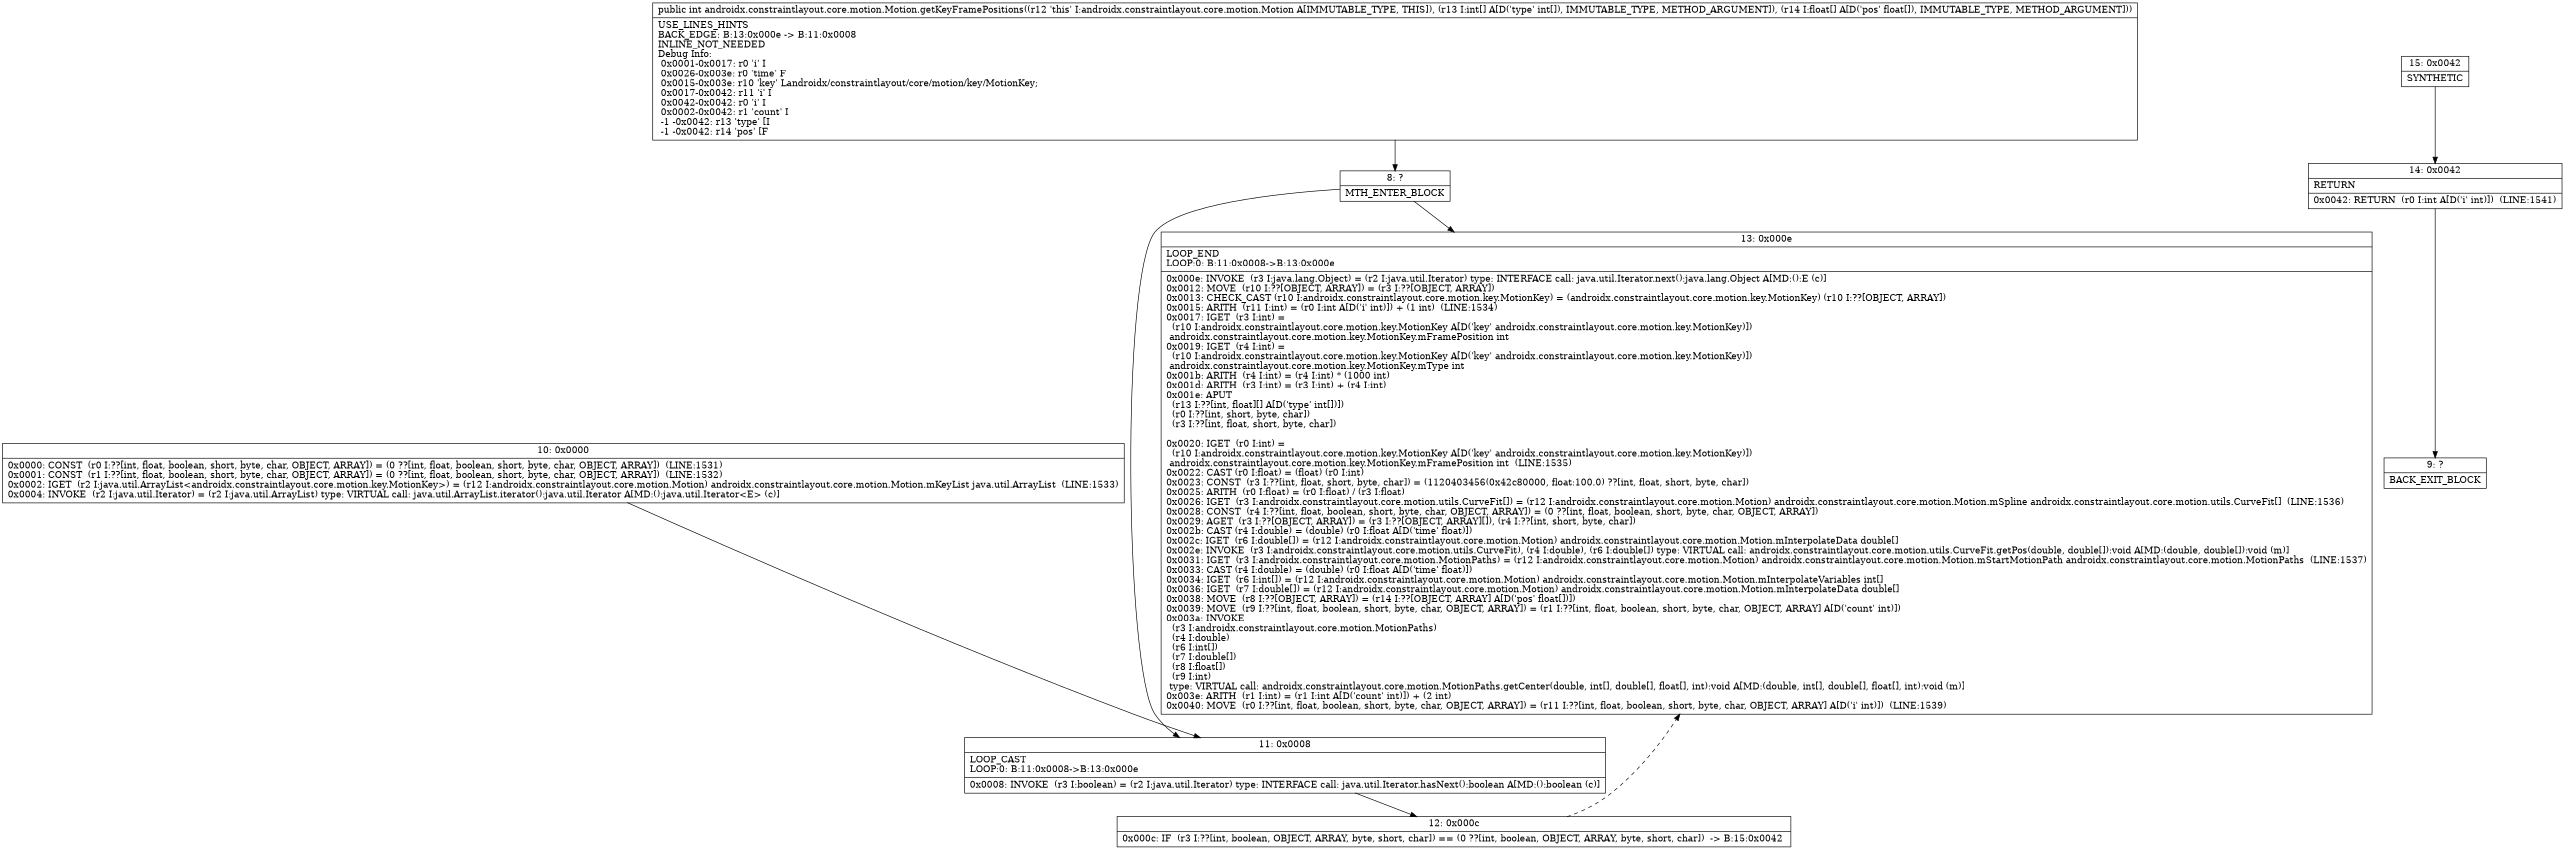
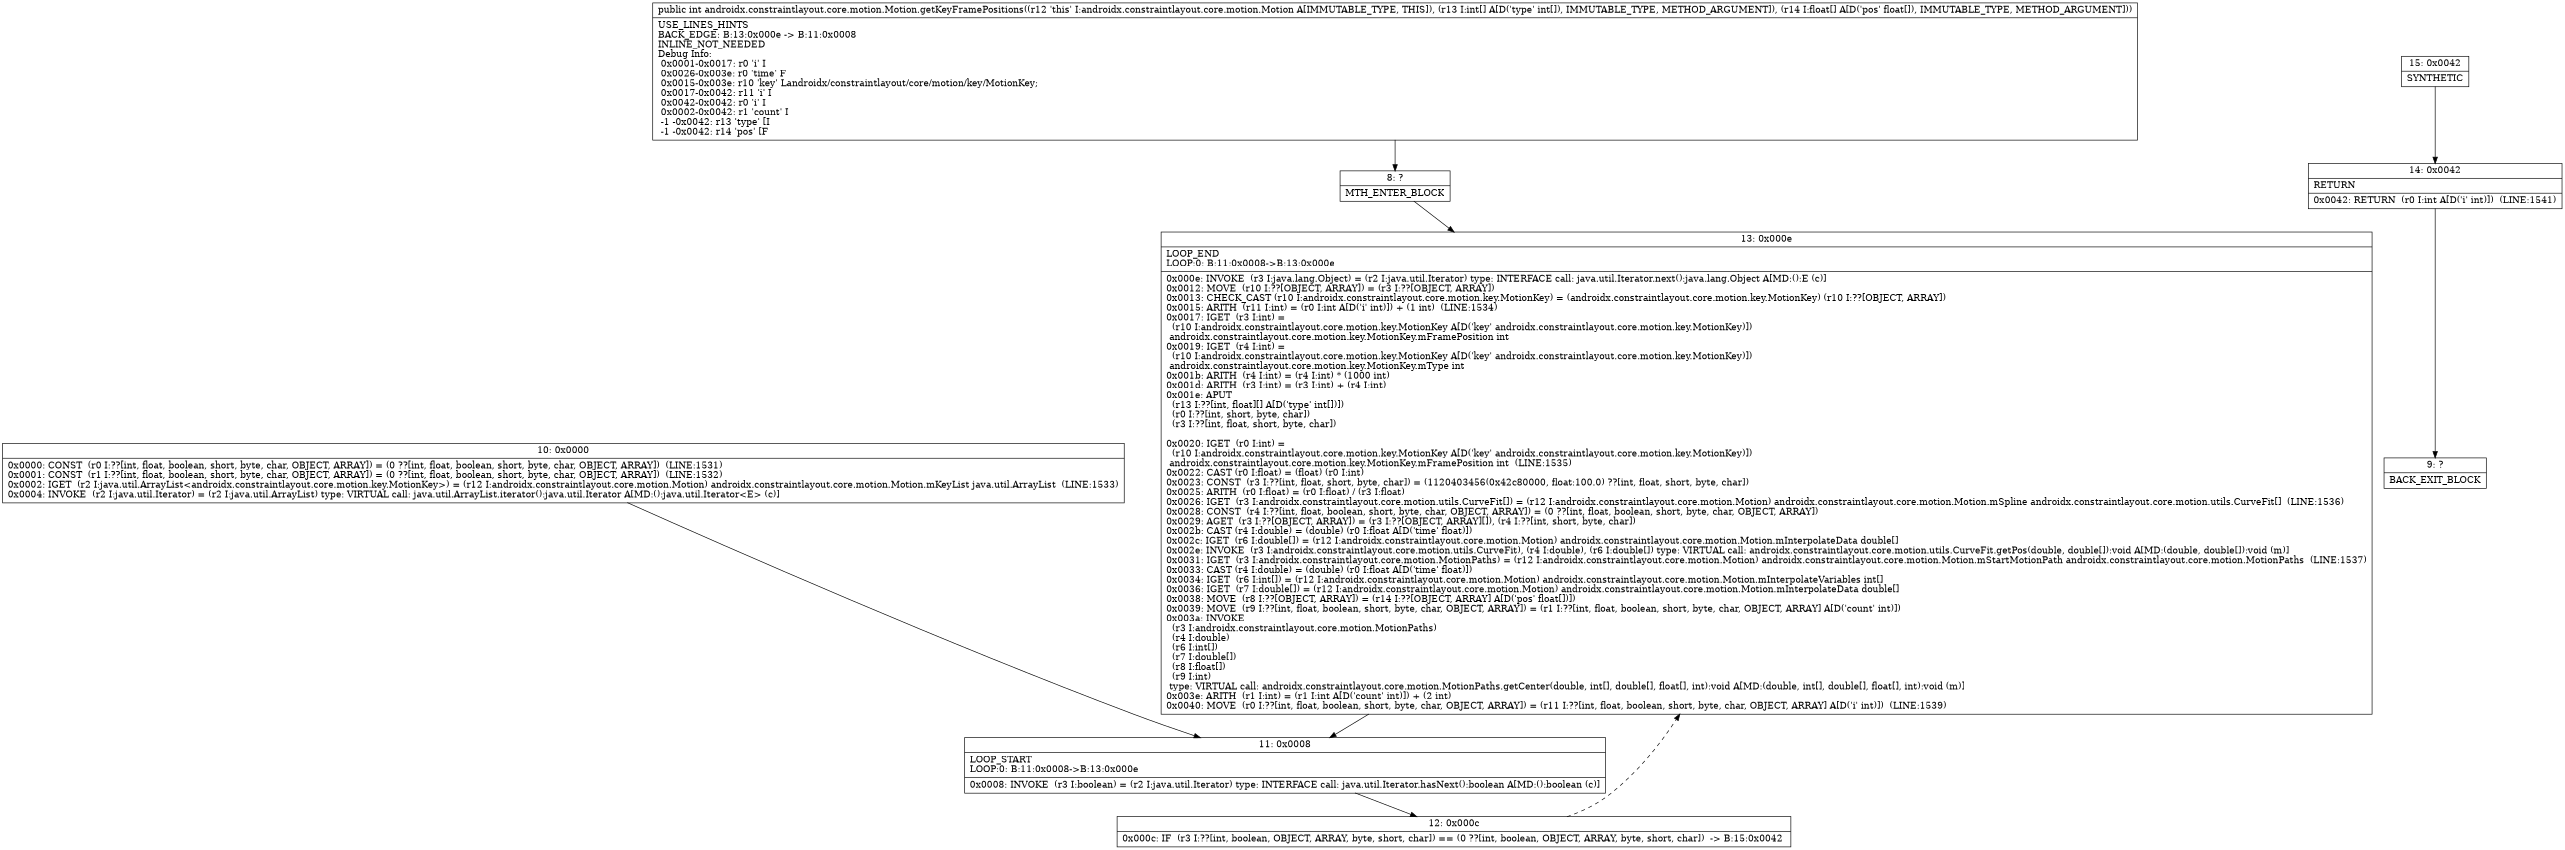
edge "8: ?" -> "11: 0x0008": now "13: 0x000e" -> "11: 0x0008"
node "11: 0x0008": text "LOOP_CAST" -> "LOOP_START"
